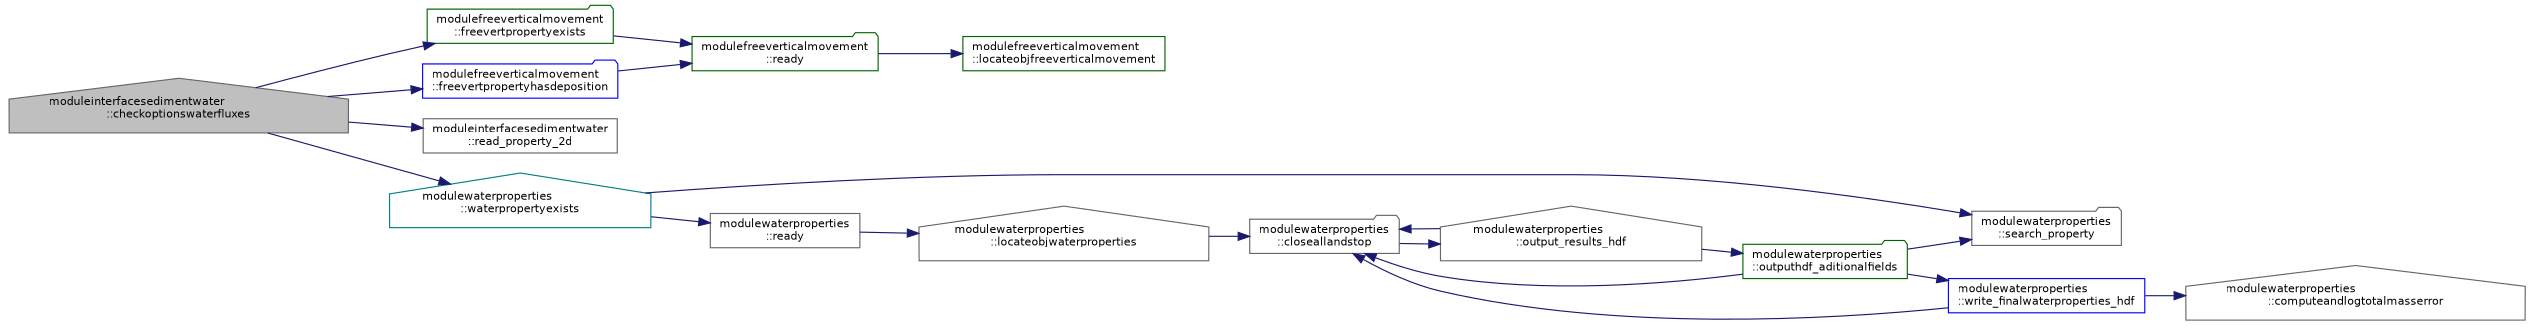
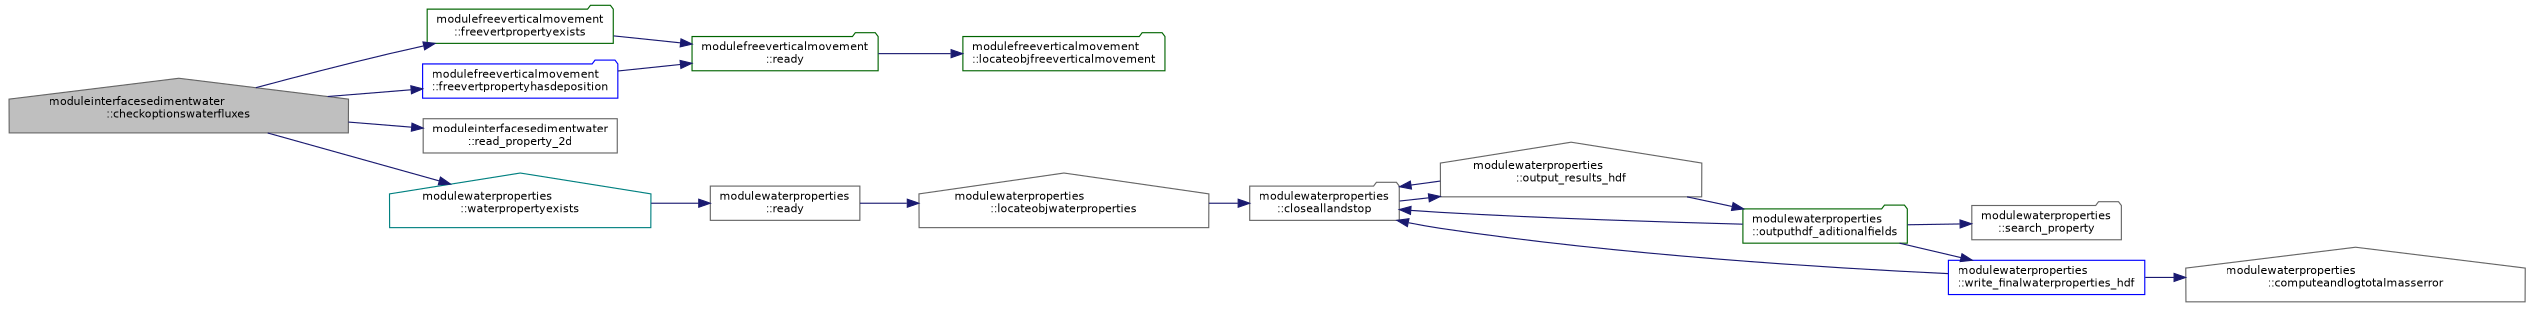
node "modulefreeverticalmovement ::locateobjfreeverticalmovement": shape box -> folder
edge "modulewaterproperties ::waterpropertyexists" -> "modulewaterproperties ::search_property": removed
